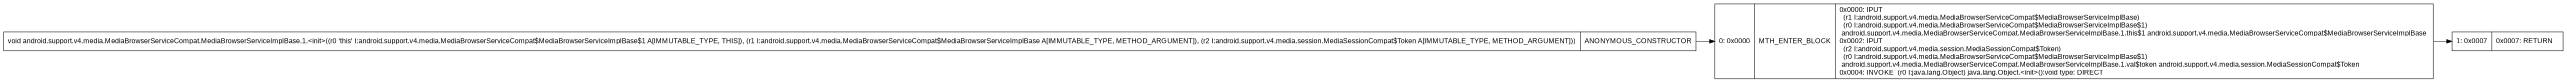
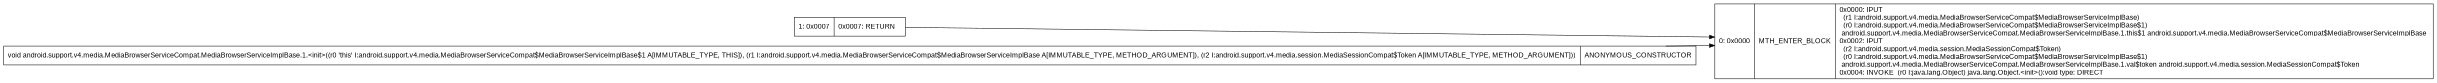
edge "0: 0x0000" -> "1: 0x0007": reversed
